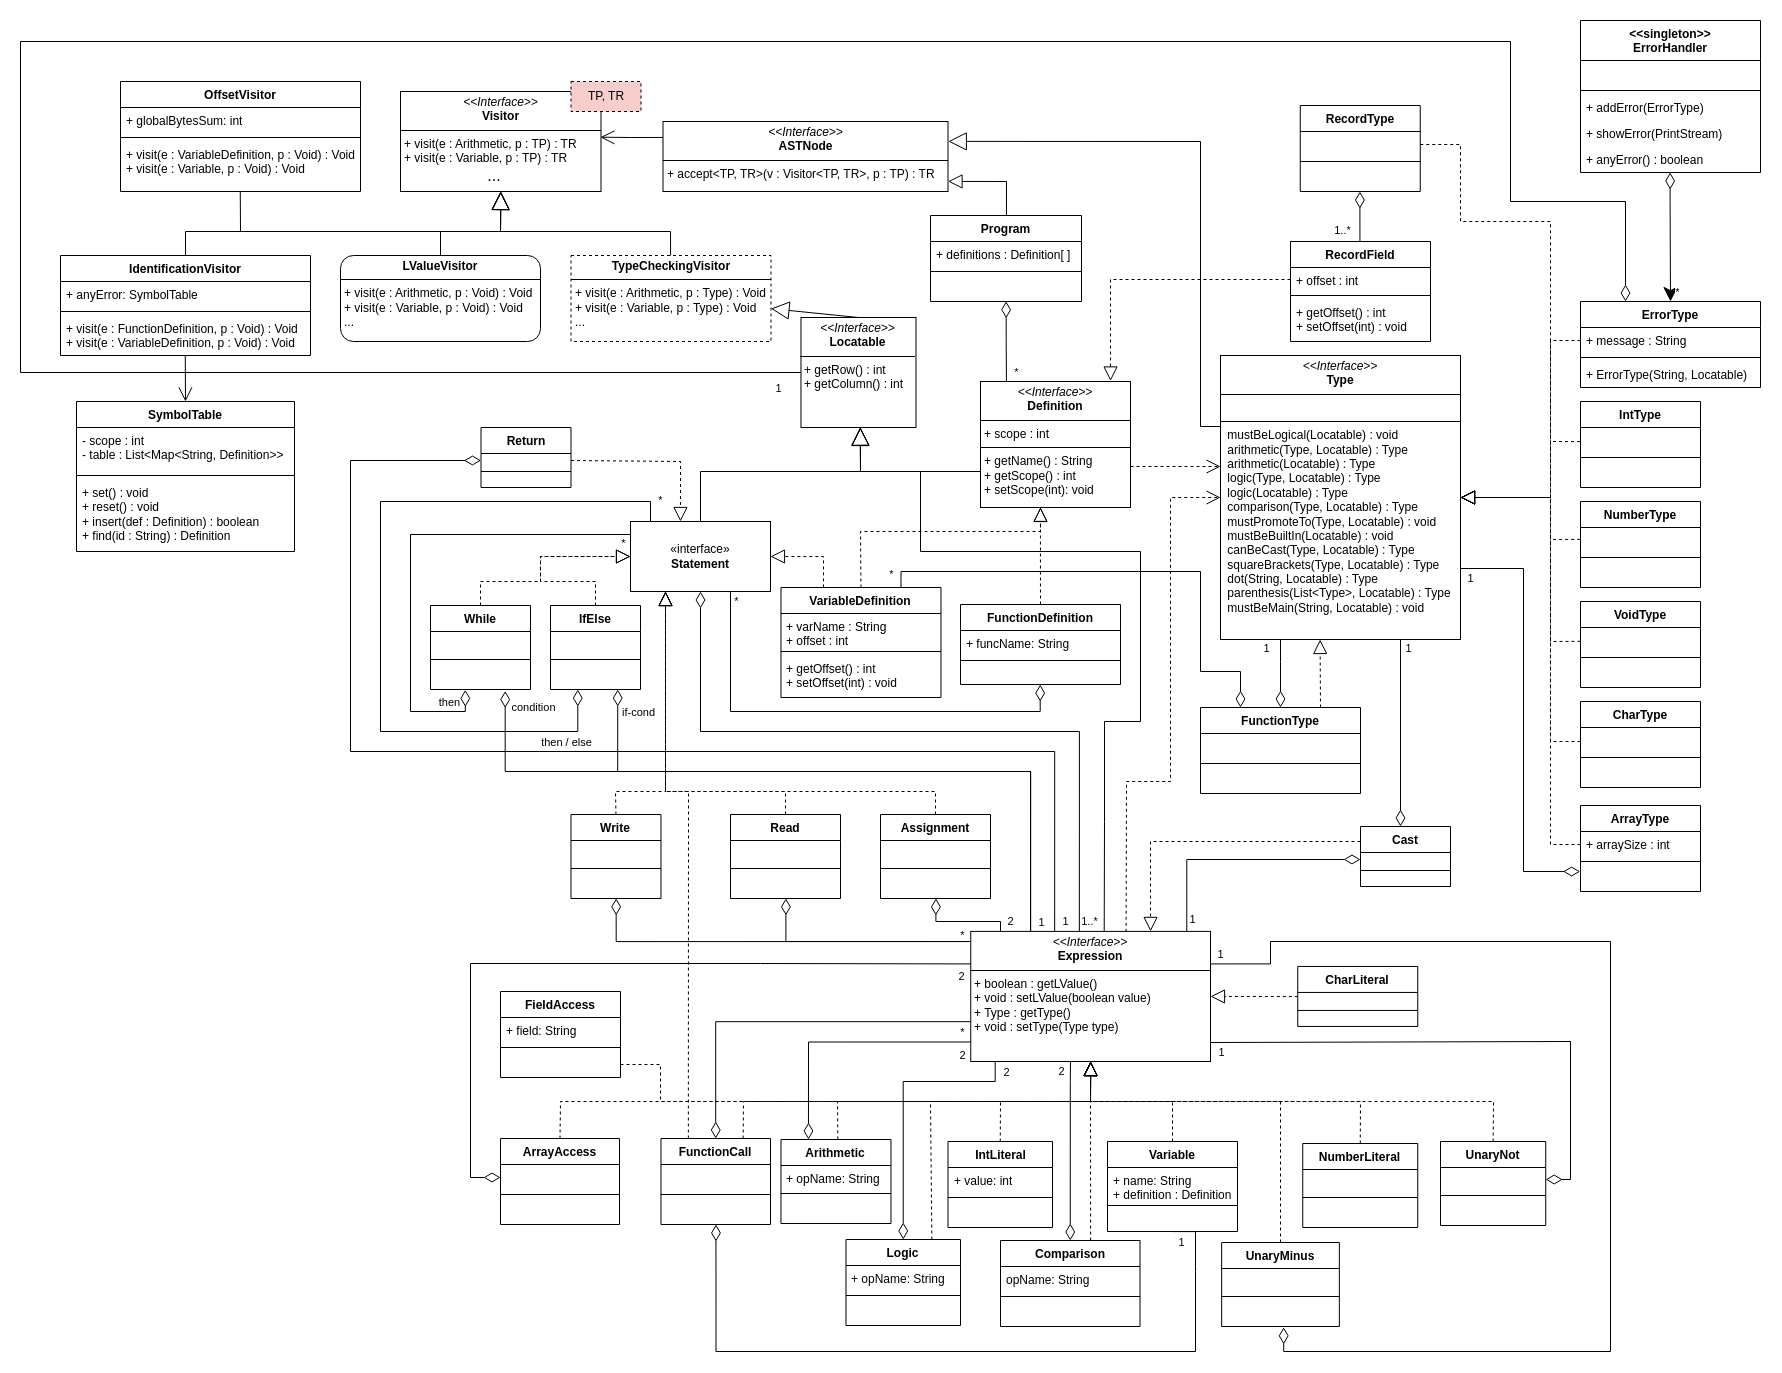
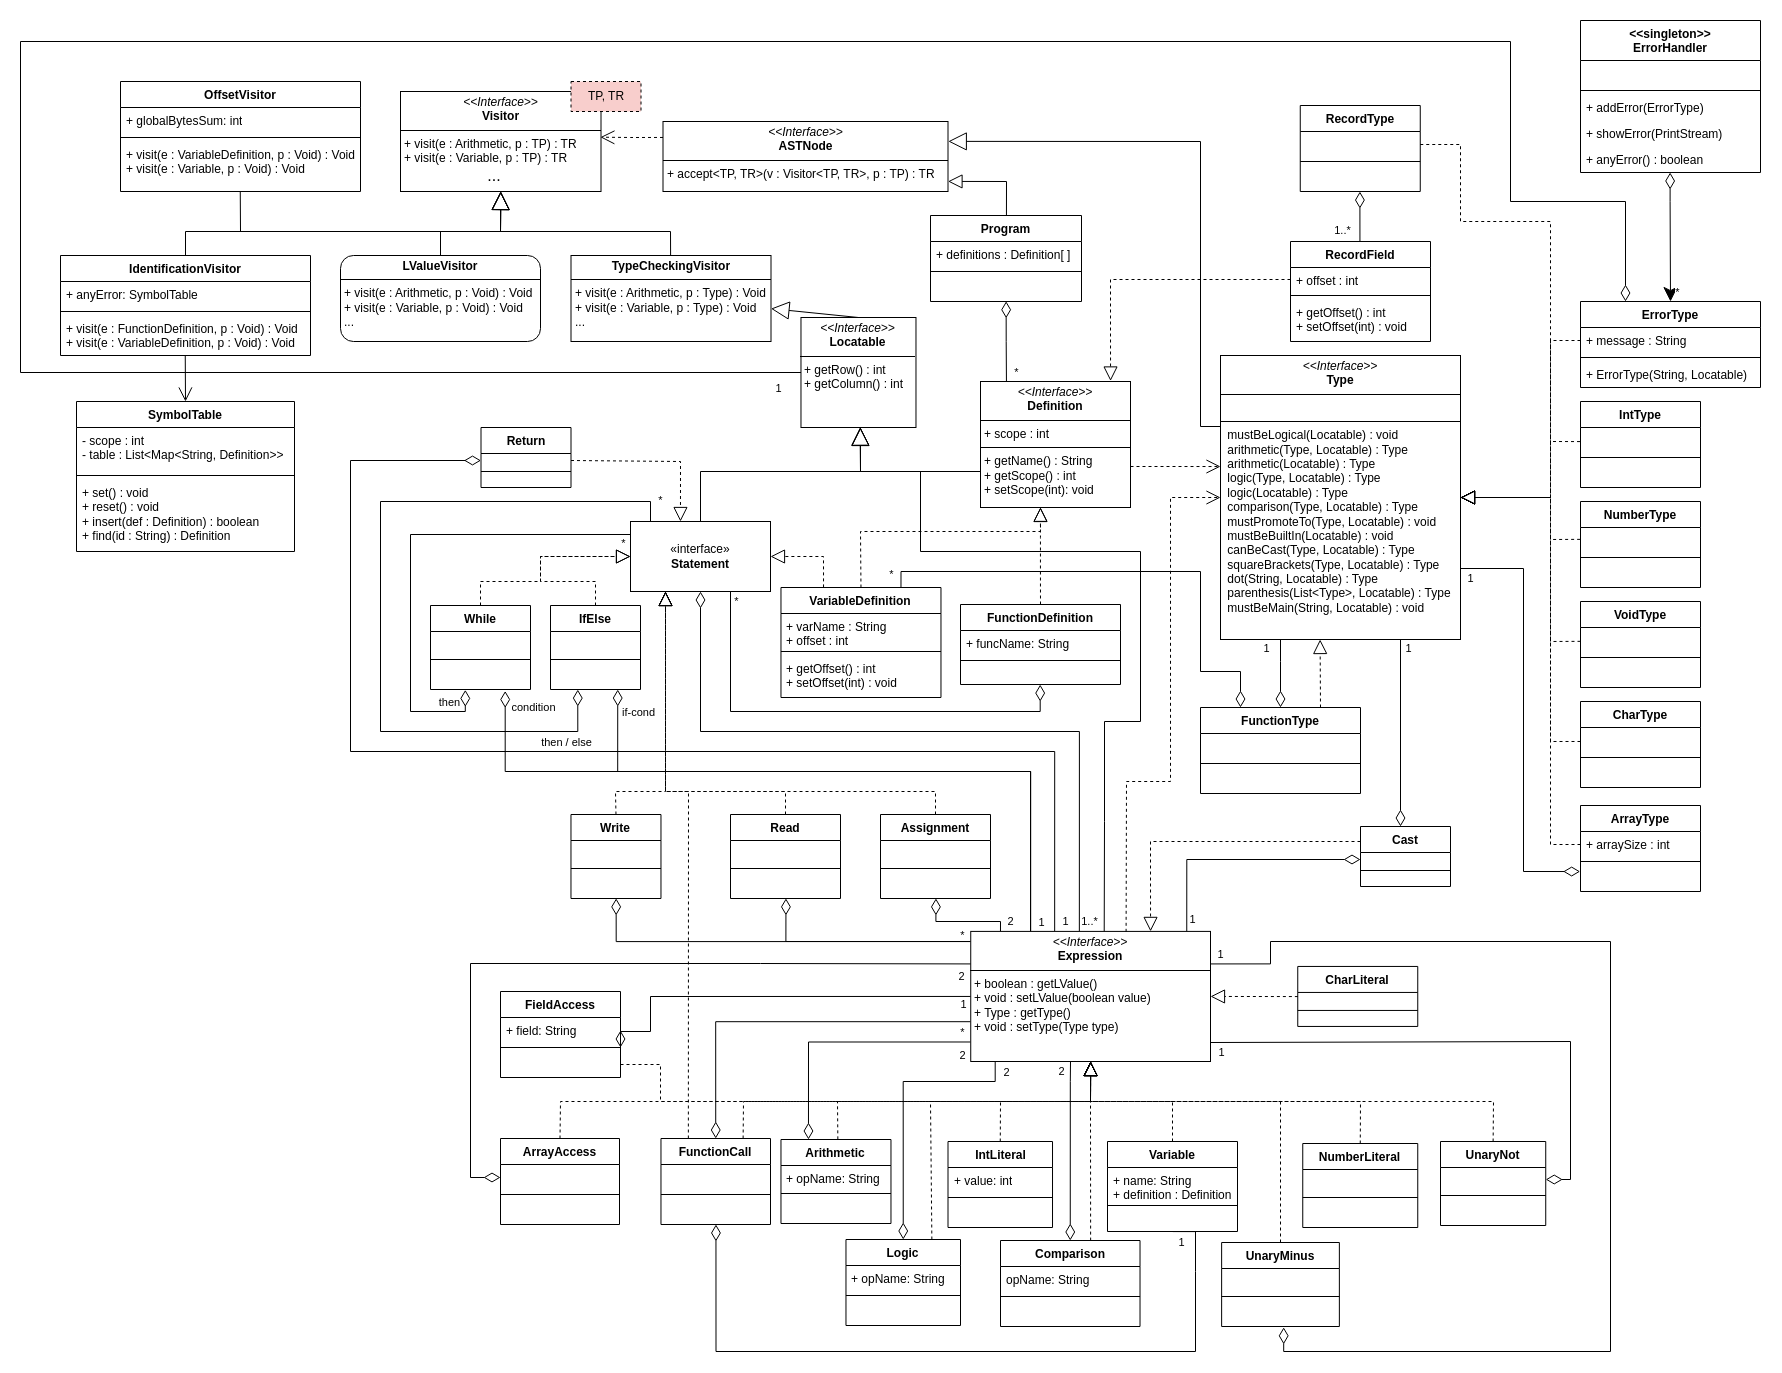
edge "<<Interface>> ASTNode + accept<TP, TR>(v : Visitor<TP, TR>, p : TP) : TR" -> "<<Interface>> Visitor + visit(e : Arithmetic, p : TP) : TR + visit(e : Variable, p : TP) : TR ...": style solid -> dashed
node "TypeCheckingVisitor + visit(e : Arithmetic, p : Type) : Void + visit(e : Variable, p : Type) : Void ...": style dashed -> solid
edge "<<Interface>> Expression + boolean : getLValue() + void : setLValue(boolean value) + Type : getType() + void : setType(Type type)" -> "+ field: String": added, label "1"
